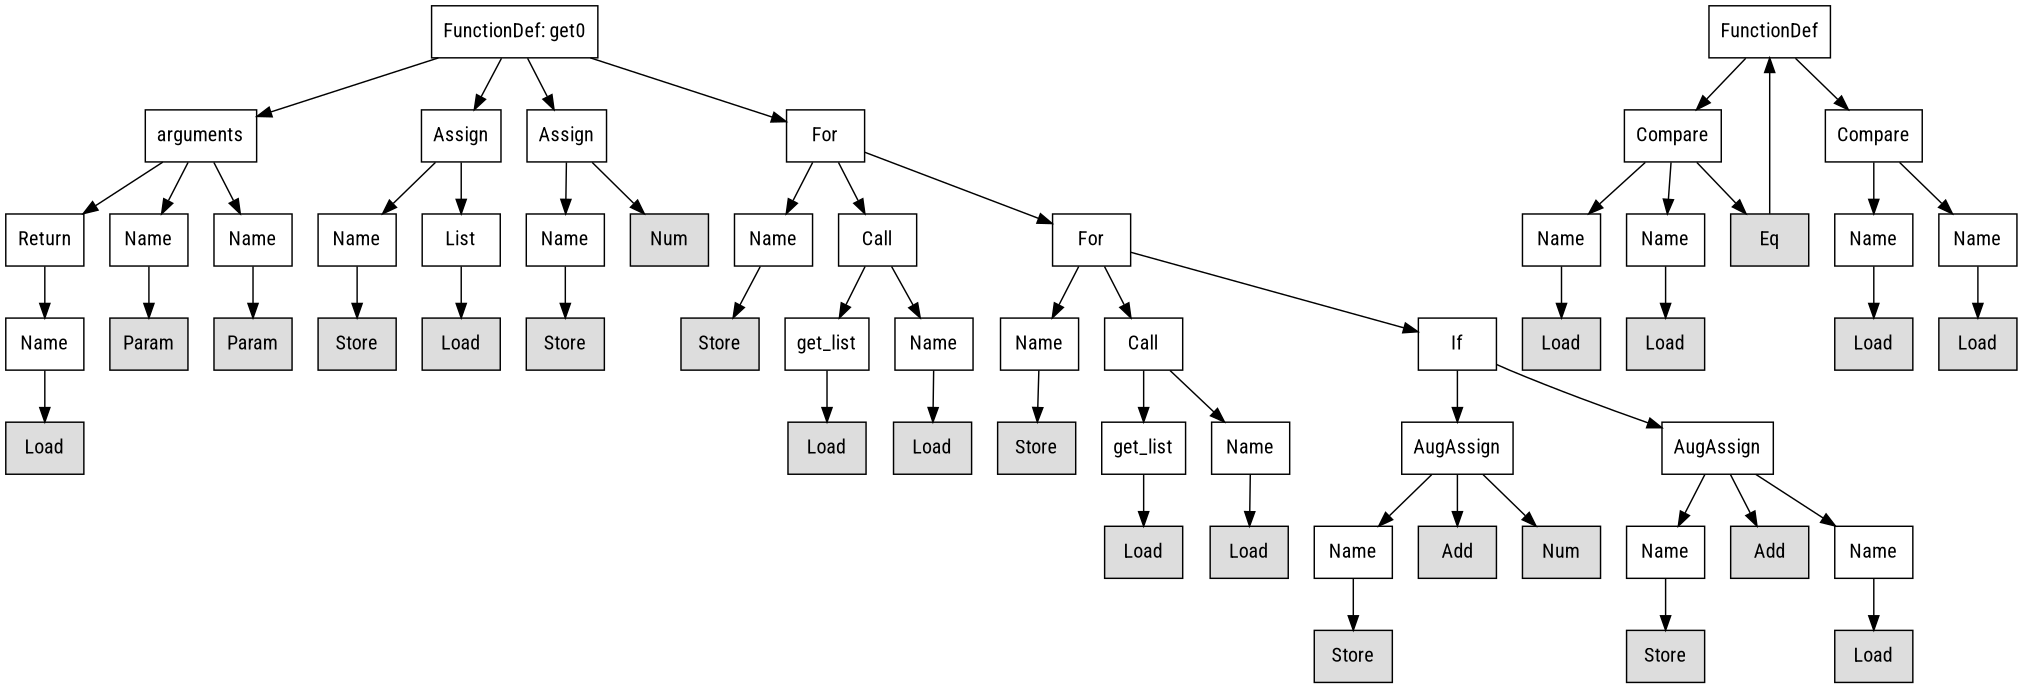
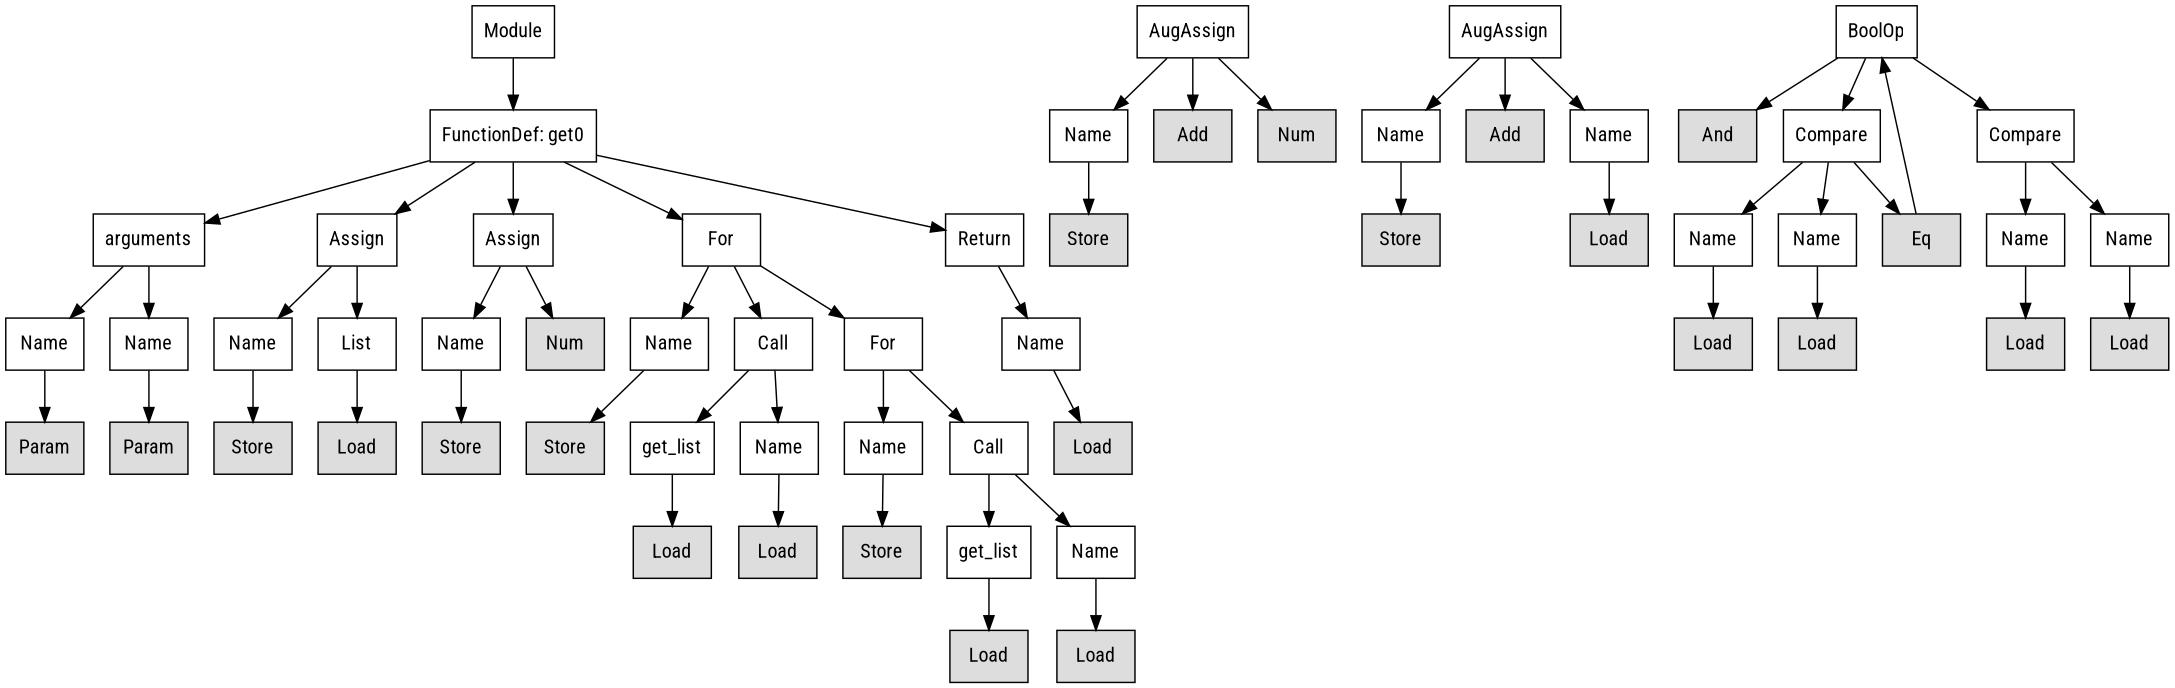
node "Module": added
node "FunctionDef": label "FunctionDef" -> "BoolOp"
node "And": added
edge "arguments" -> "Return": now "FunctionDef: get0" -> "Return"
node "If": removed
